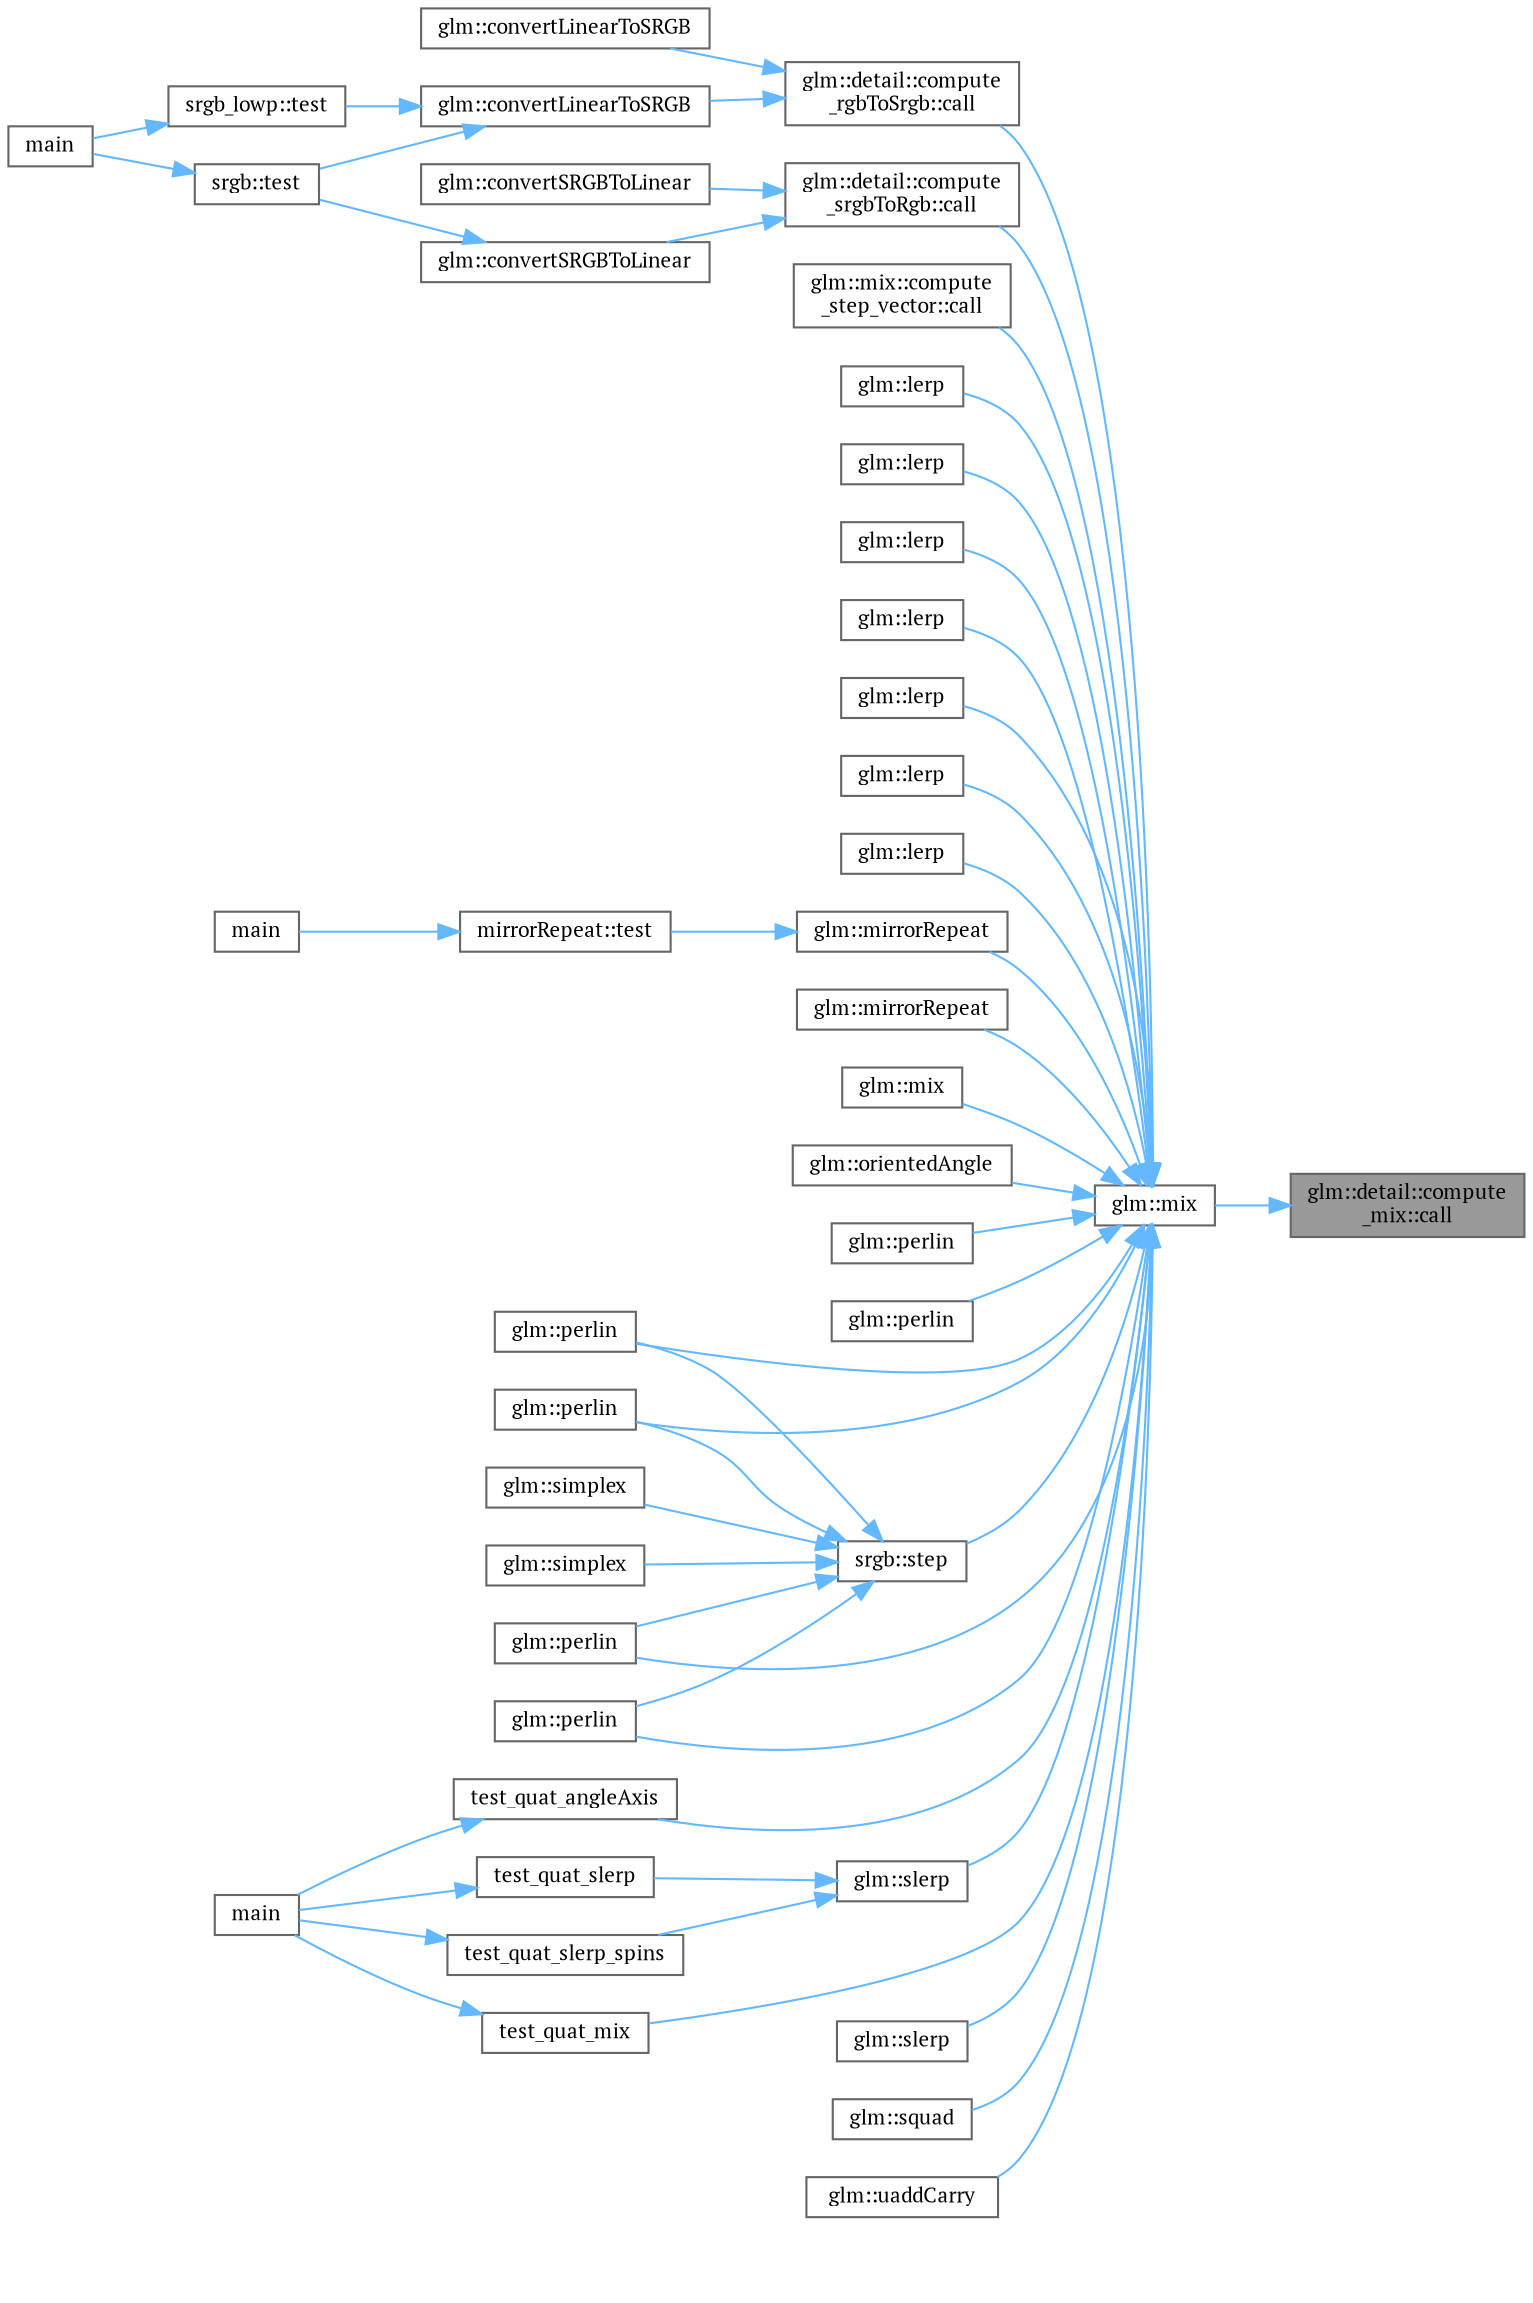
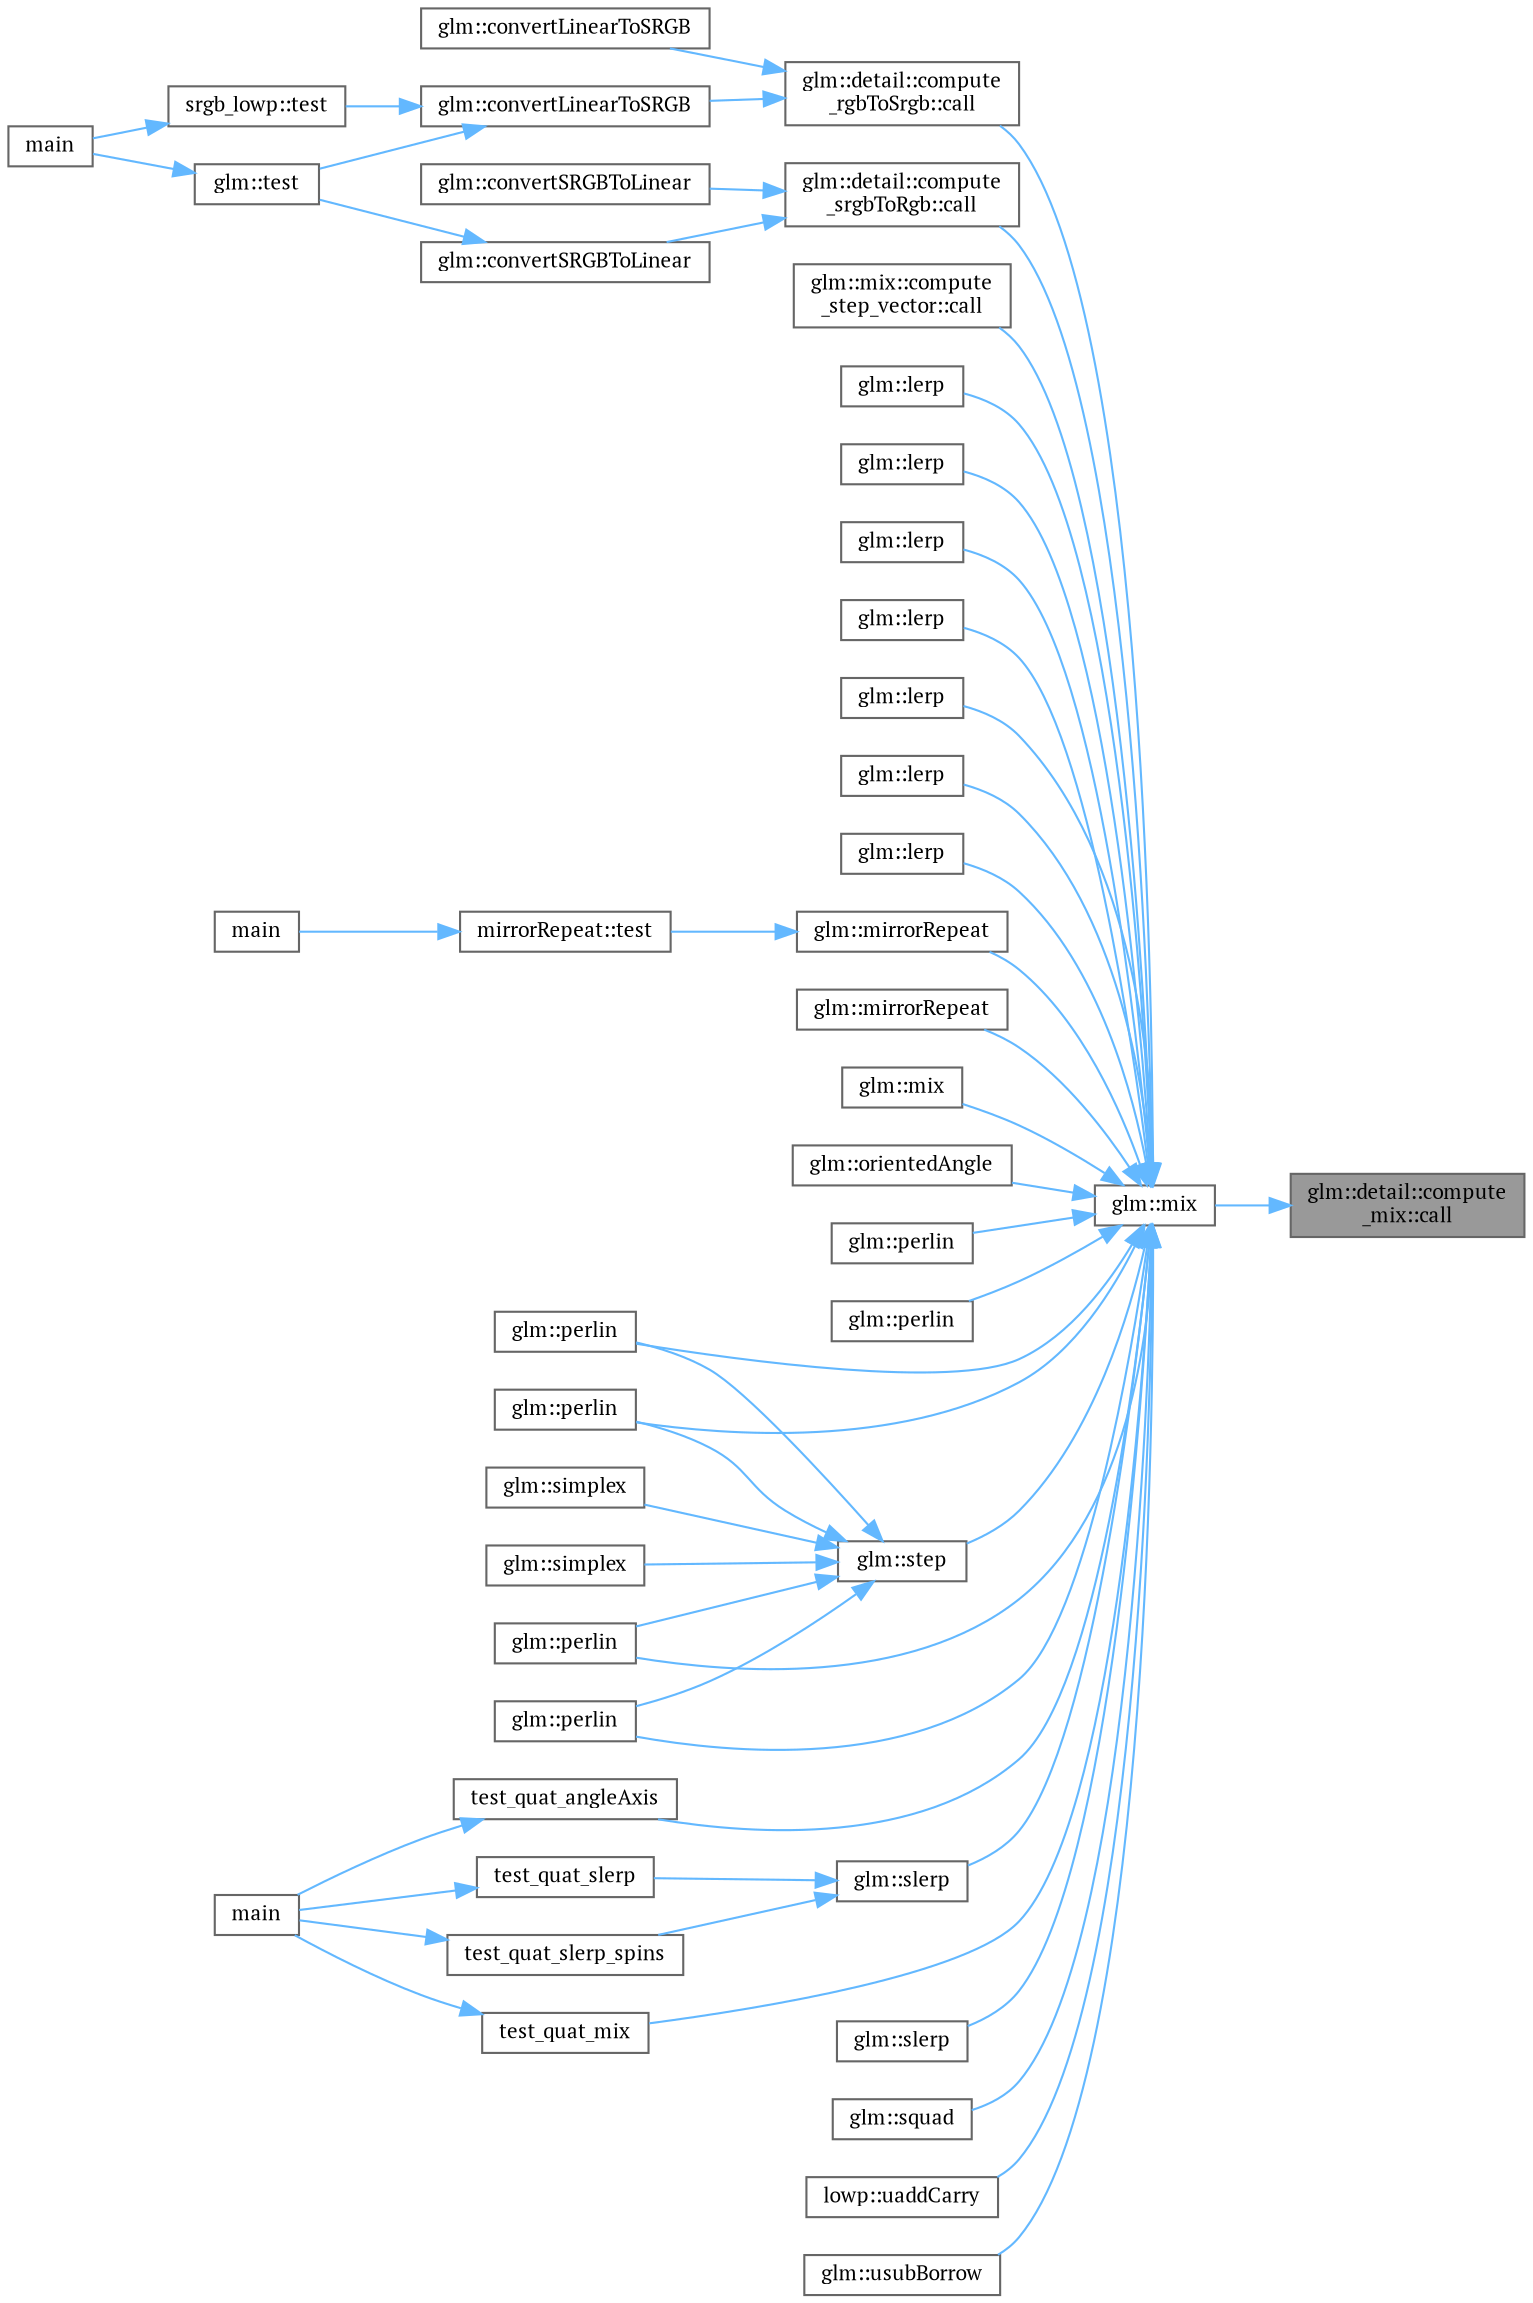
node "srgb::test": label "srgb::test" -> "glm::test"
node "srgb::step": label "srgb::step" -> "glm::step"
node "glm::uaddCarry": label "glm::uaddCarry" -> "lowp::uaddCarry"
node "glm::usubBorrow": added
